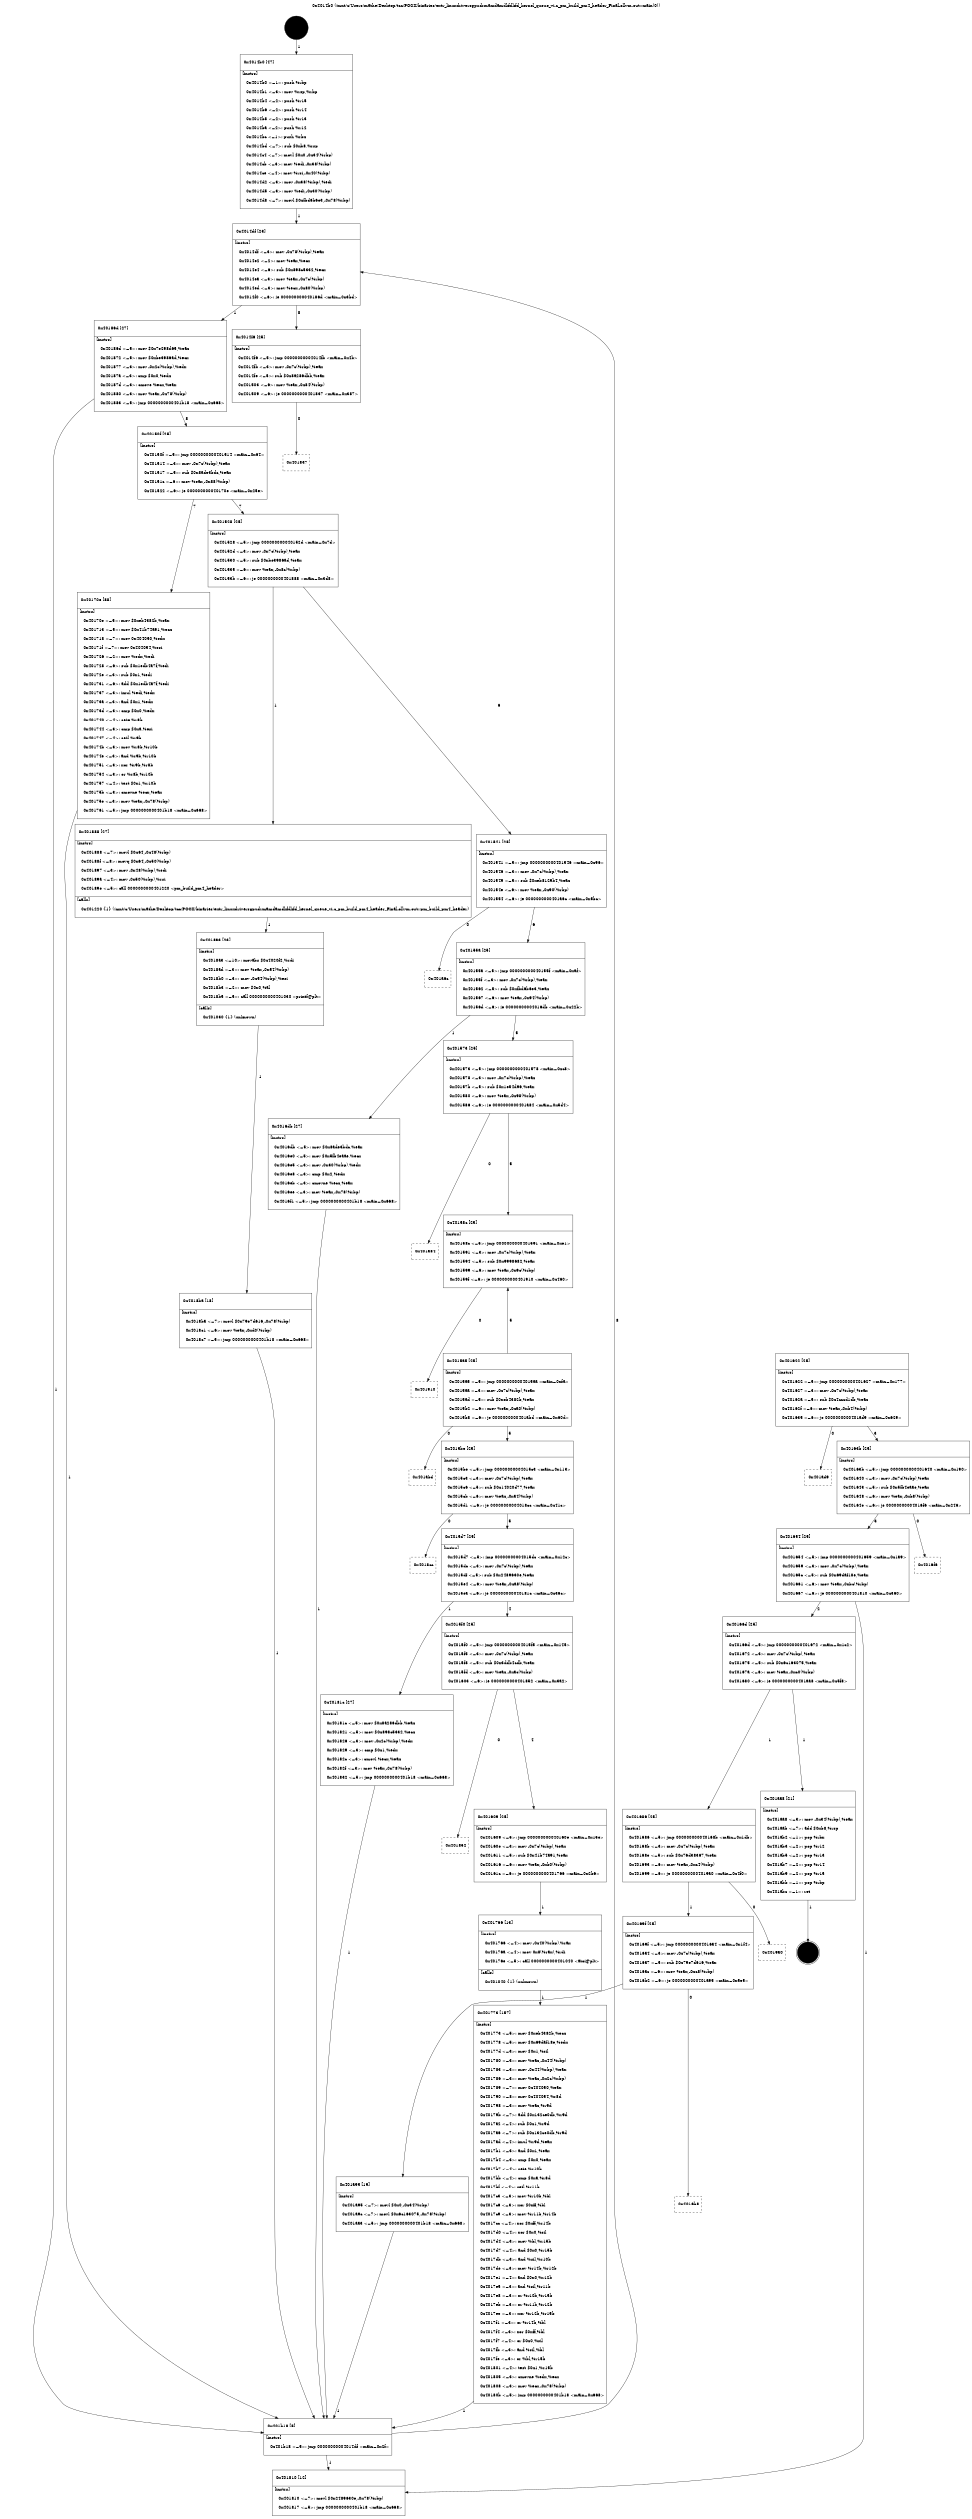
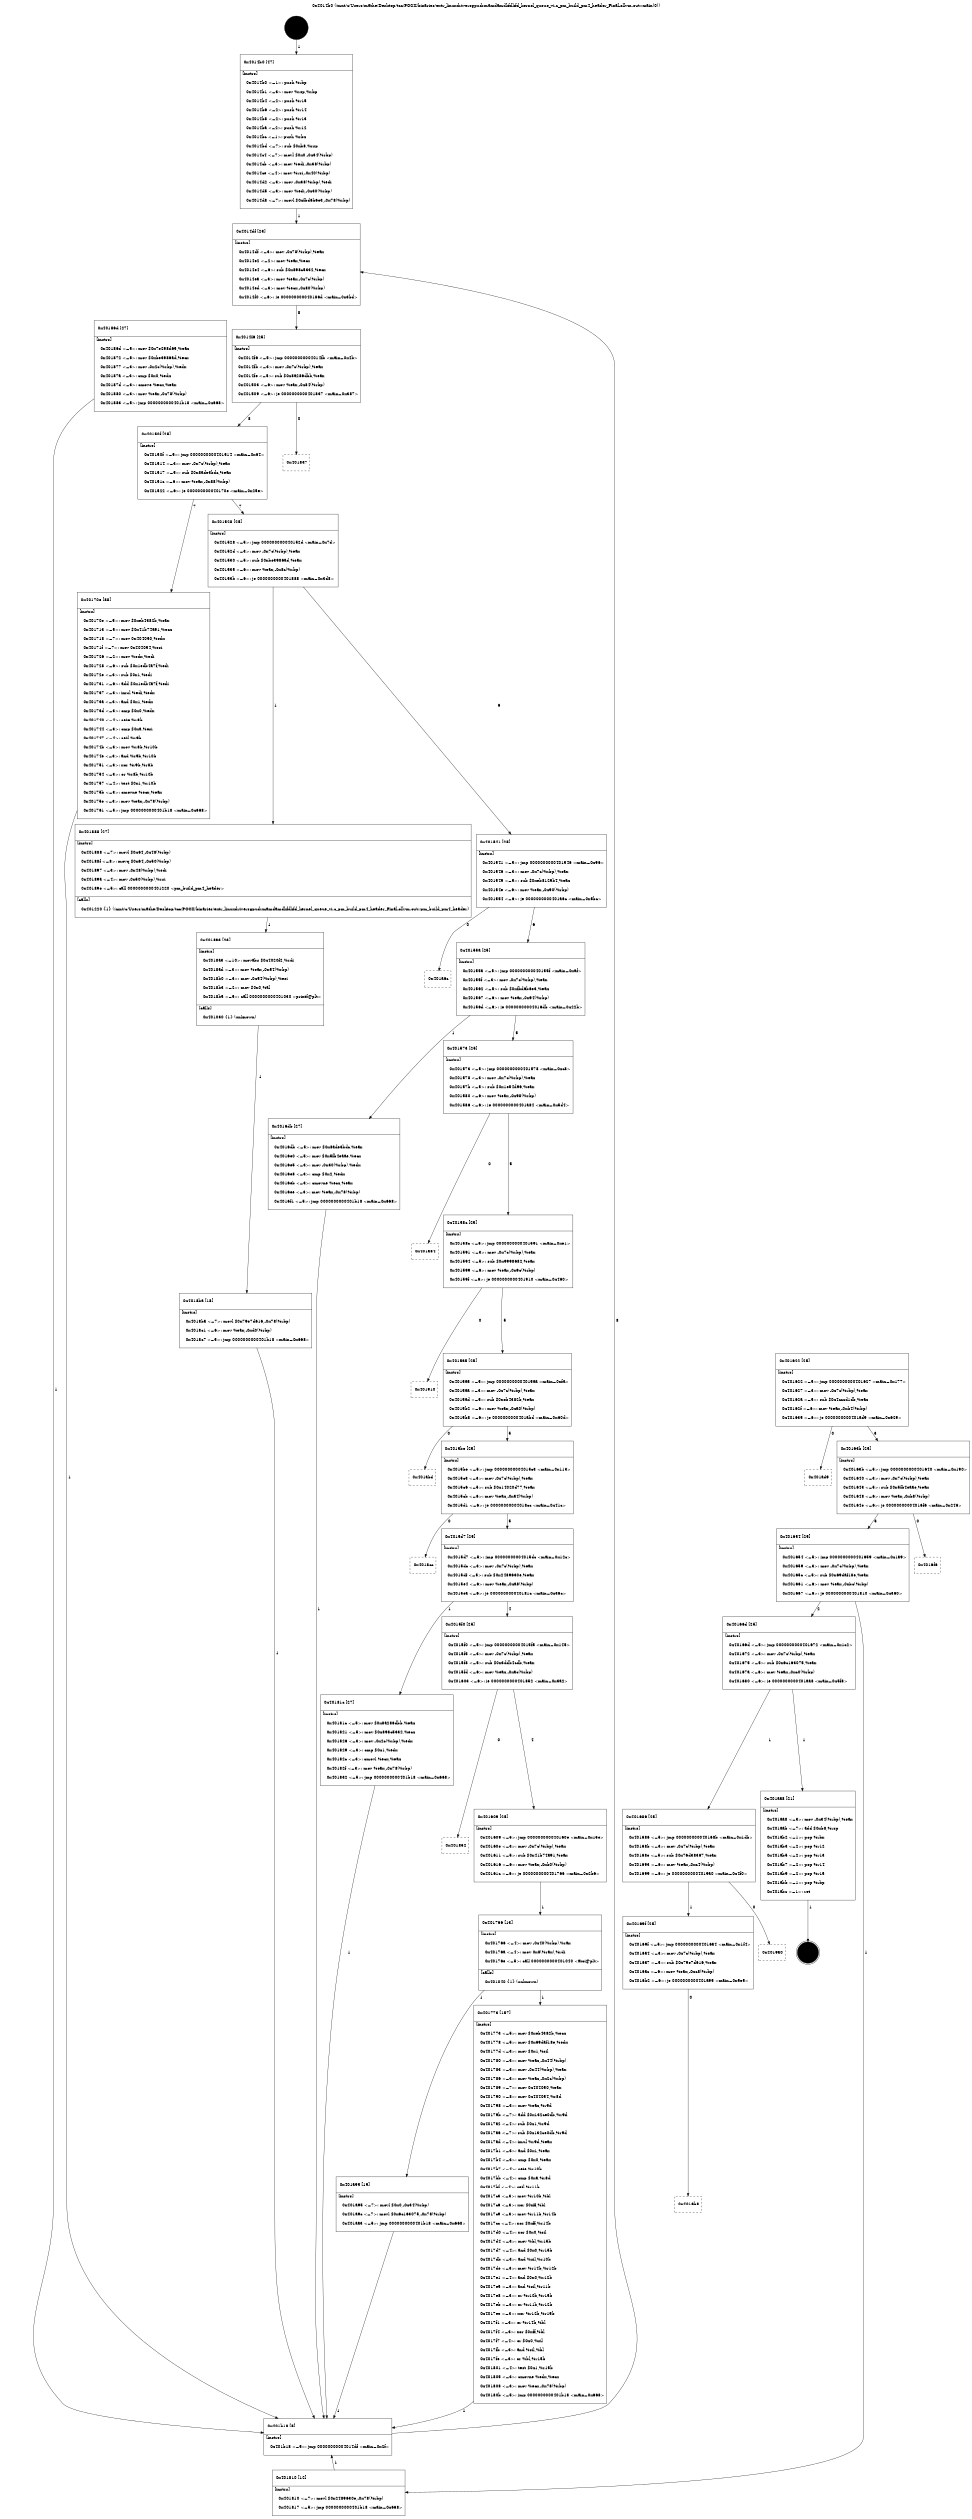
edge "0x4014df [23]" -> "0x40186d [27]": removed, label "1"
edge "0x40186d [27]" -> "0x40150f [25]": now "0x4014f6 [25]" -> "0x40150f [25]"
edge "0x4015a5 [25]" -> "0x40158c [25]": reversed
edge "0x40169f [25]" -> "0x401a95 [19]": now "0x401766 [13]" -> "0x401a95 [19]"
edge "0x401b18 [5]" -> "0x401810 [12]": reversed
